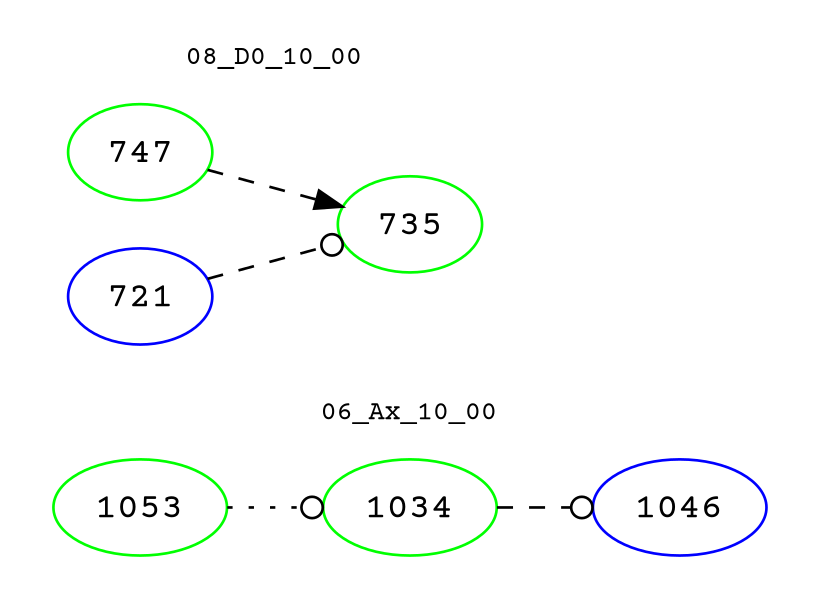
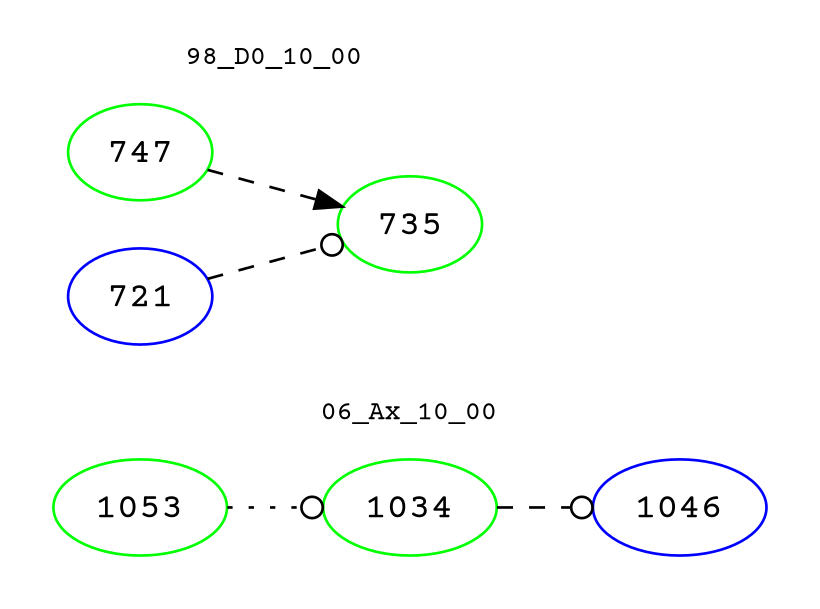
cluster "08_D0_10_00": label "08_D0_10_00" -> "98_D0_10_00"
